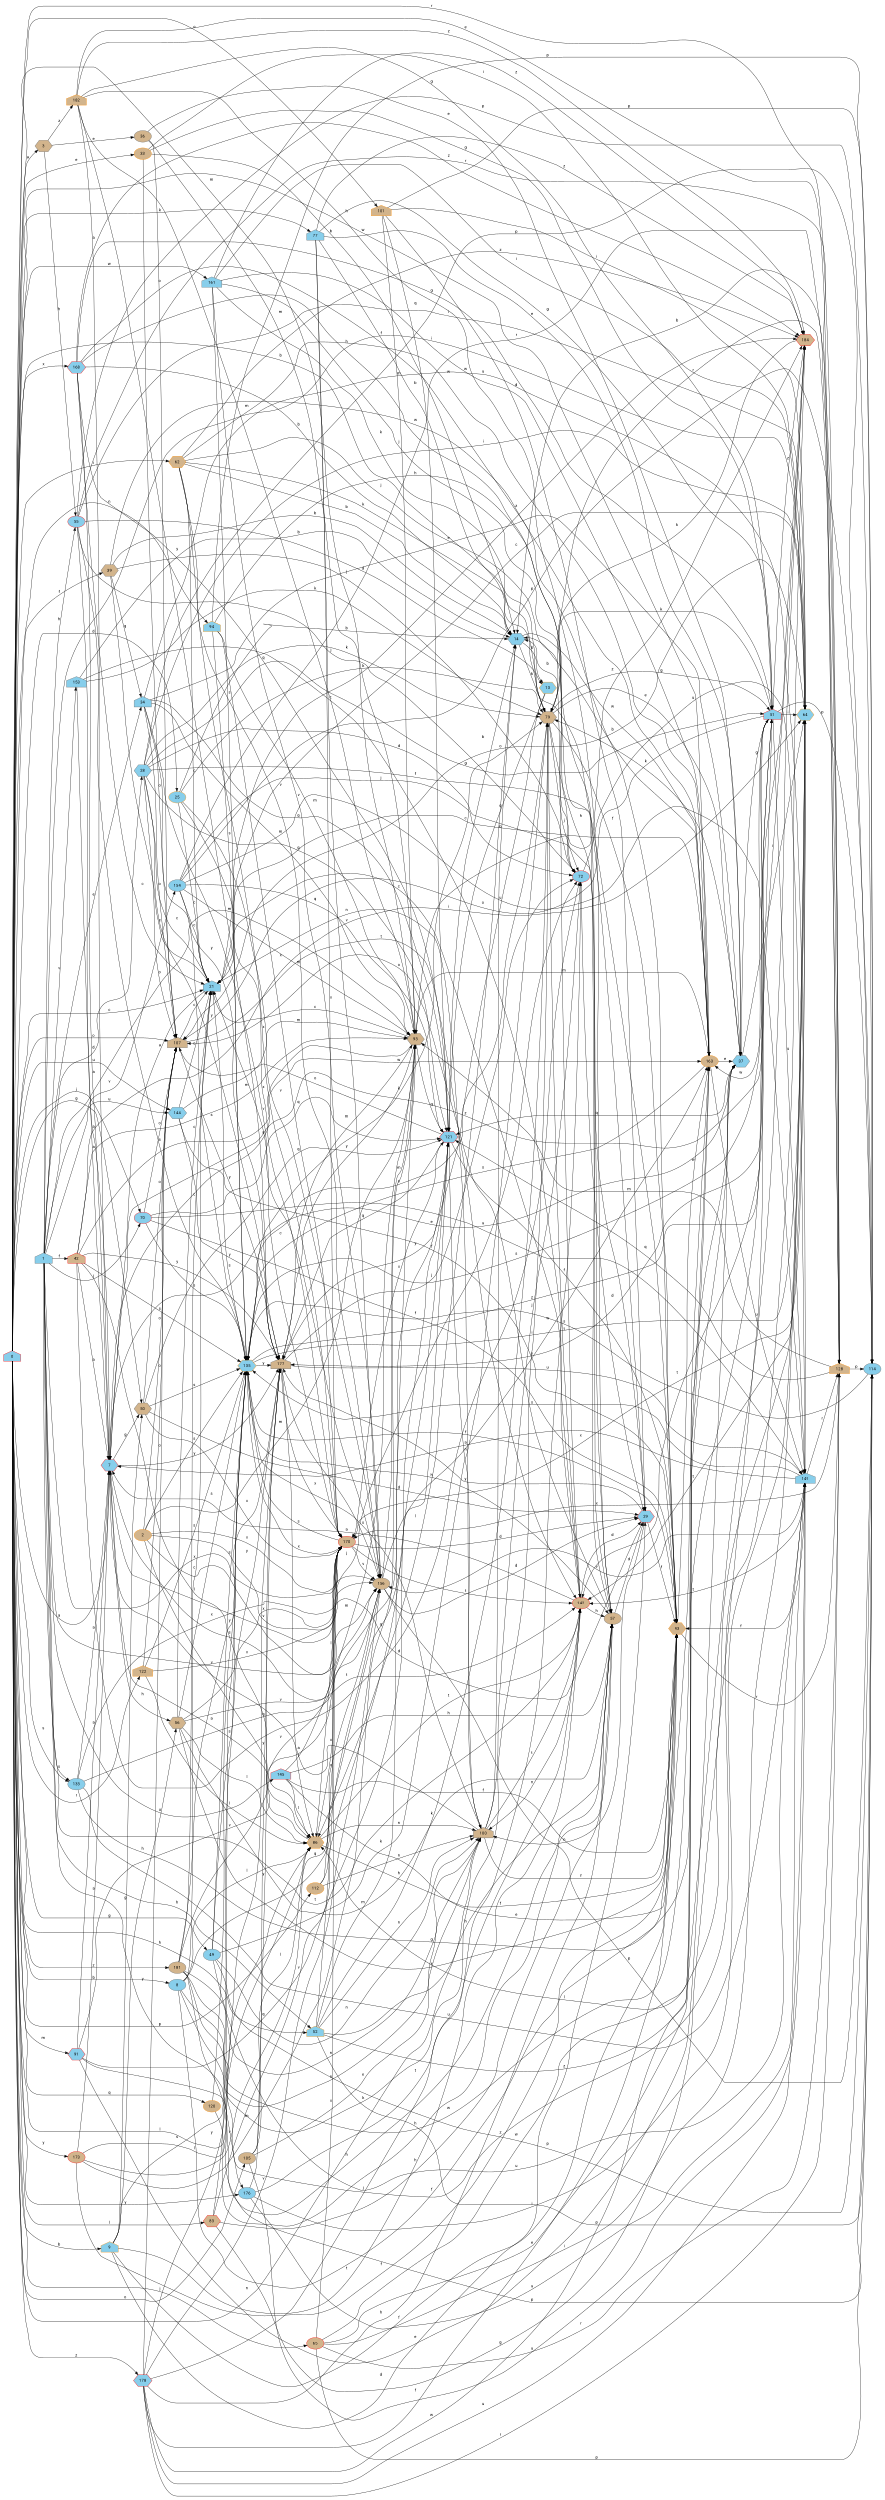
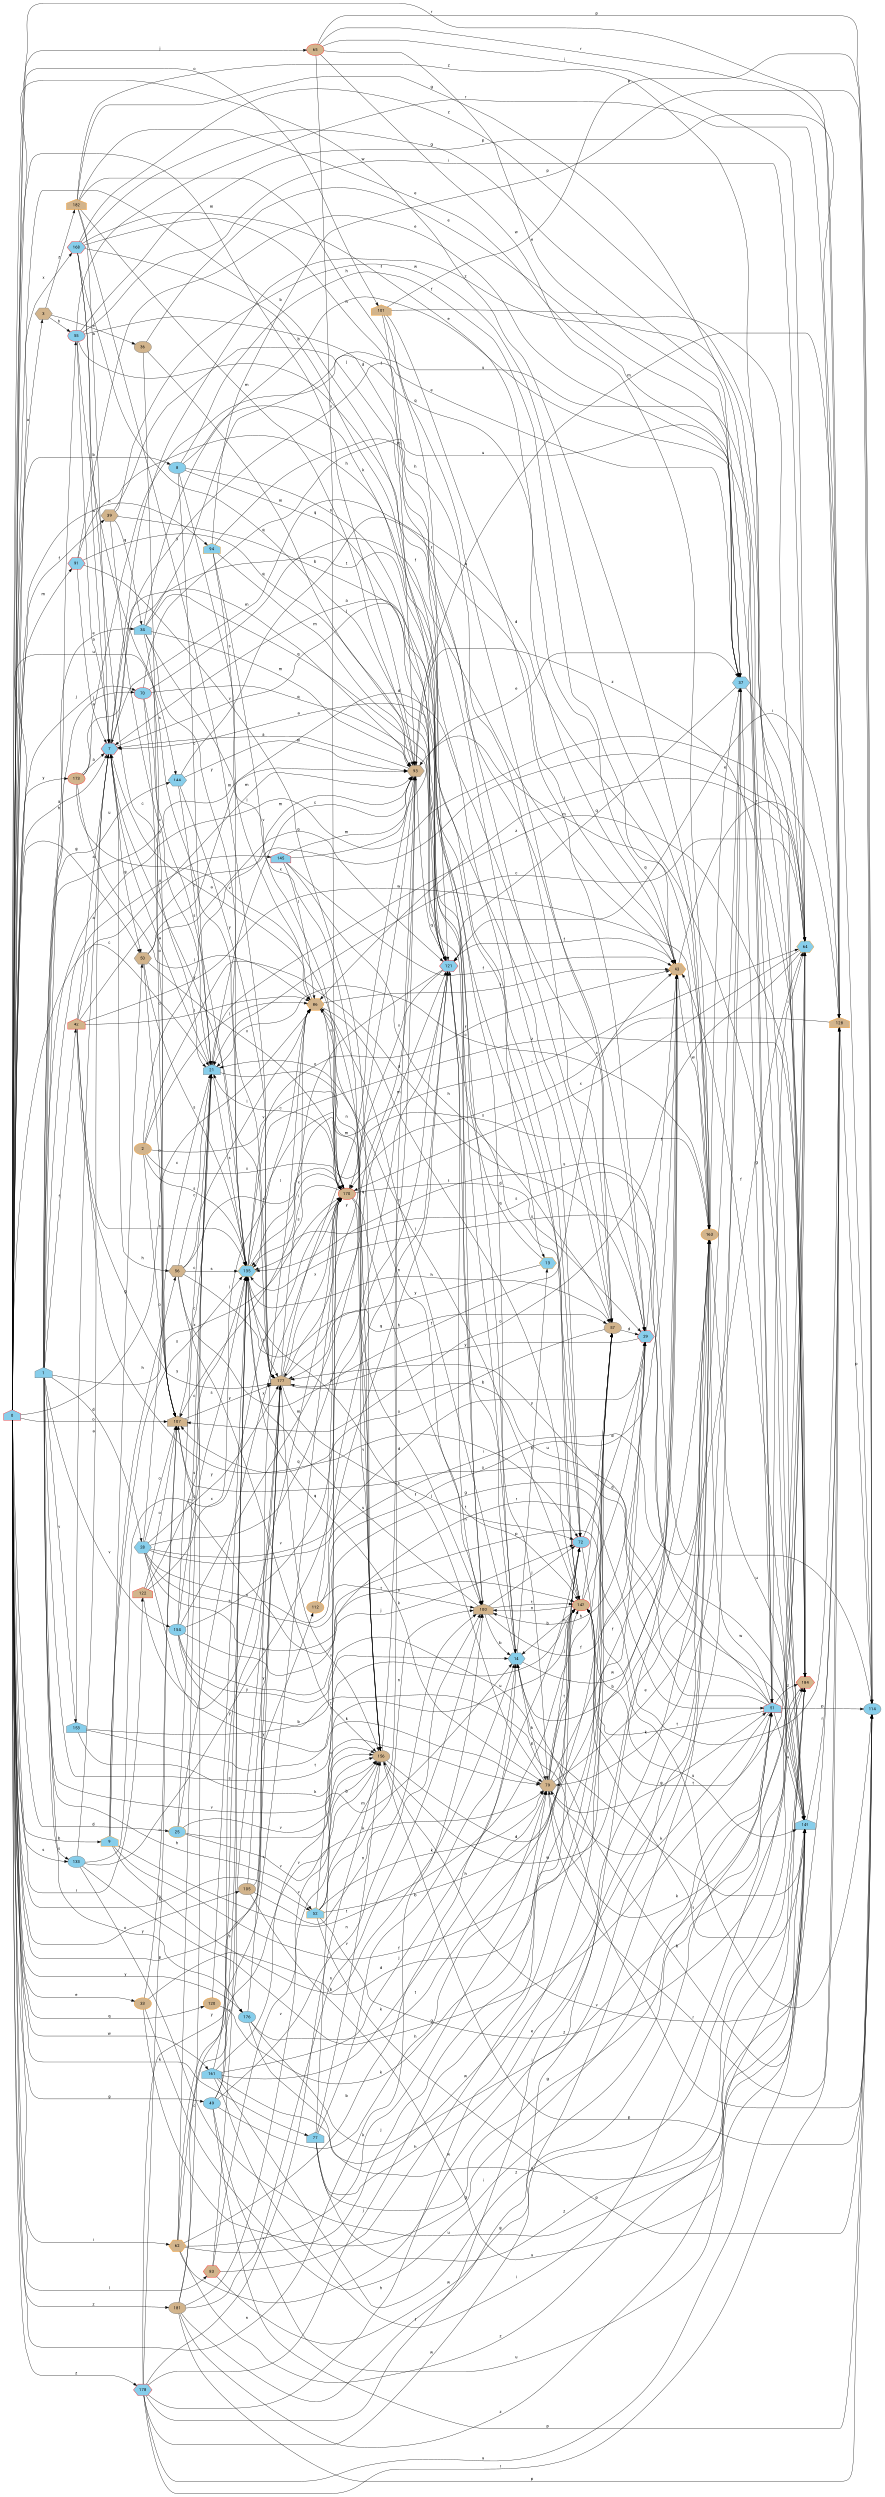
edge "182" -> "128": now "182" -> "37"
node "122": color darkorange -> red
